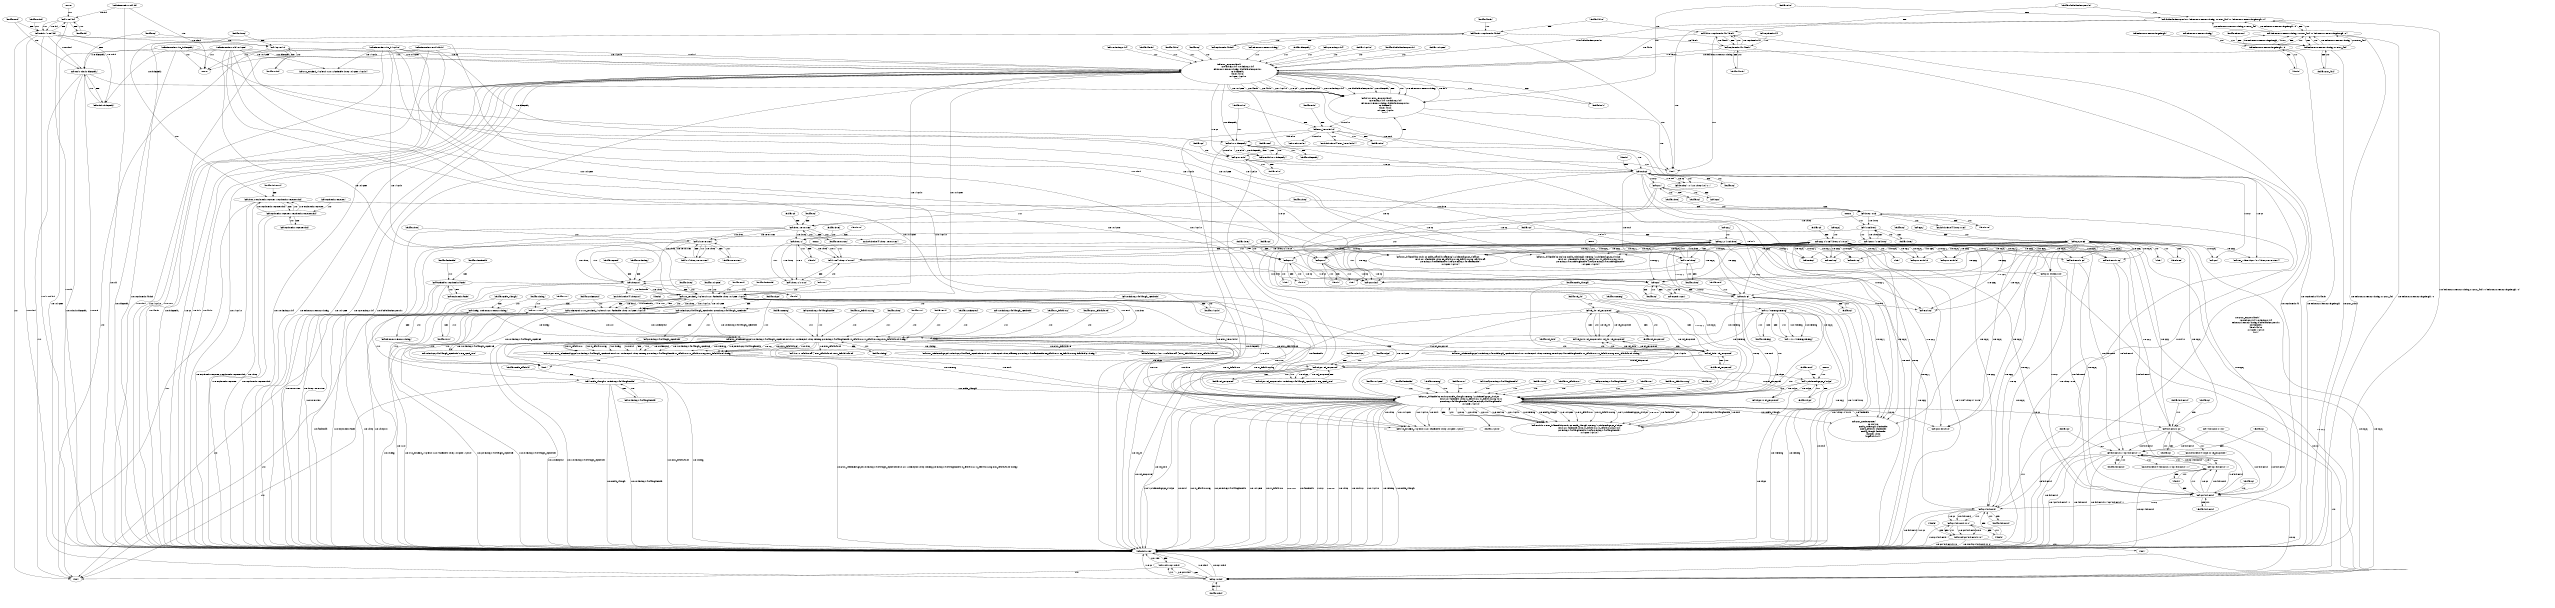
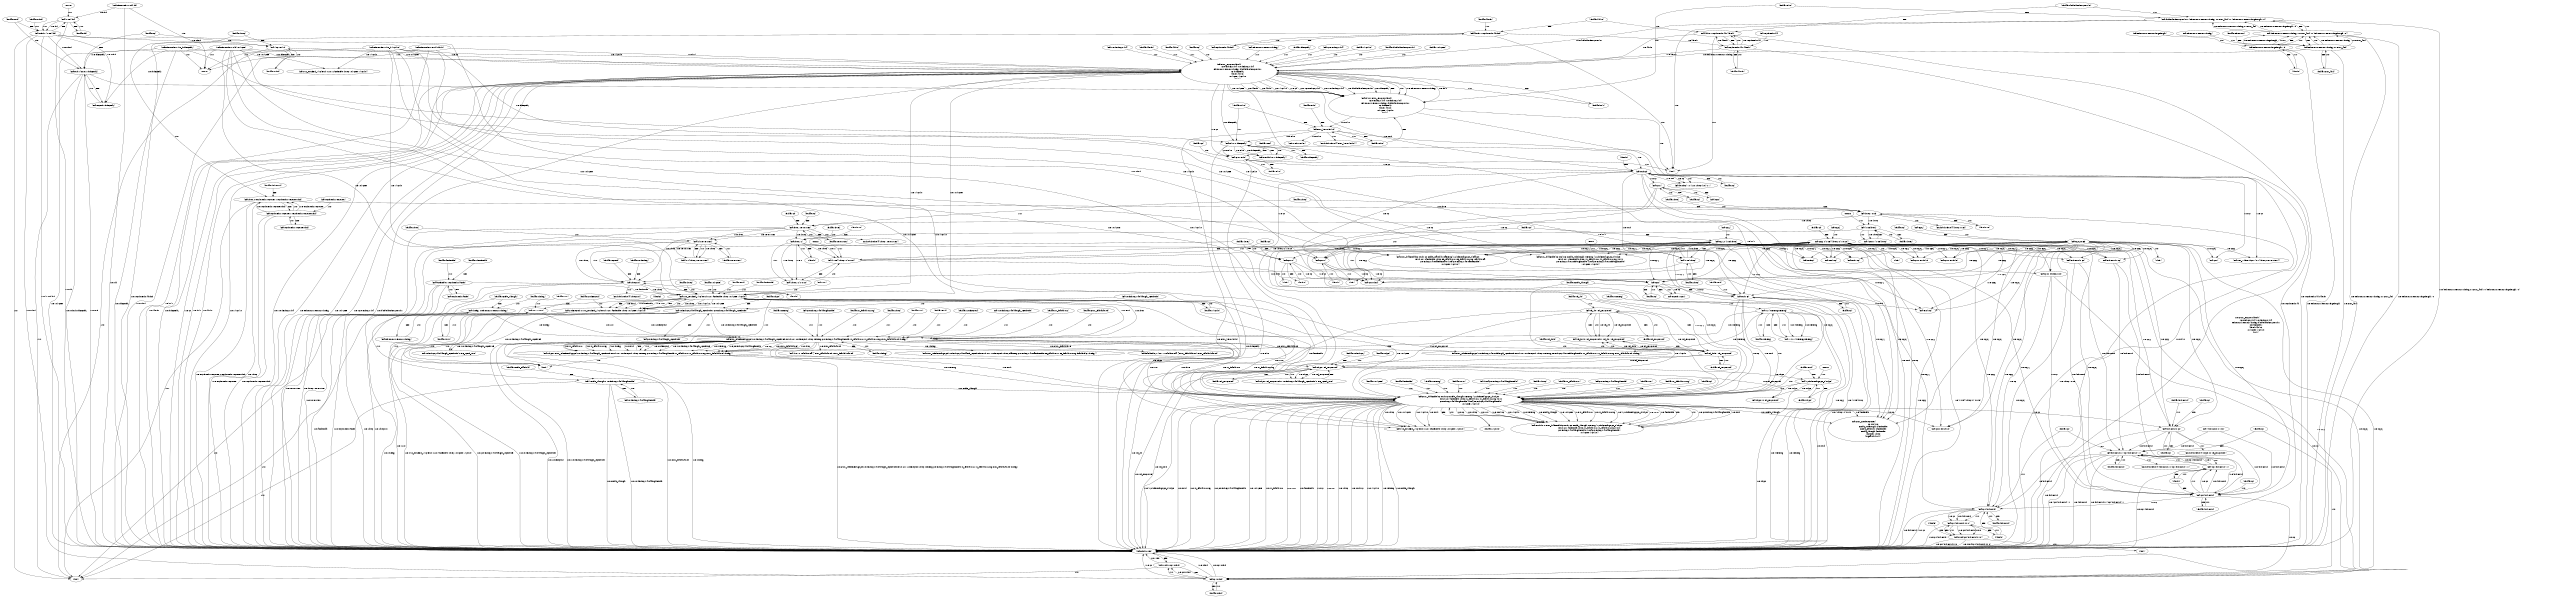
node "(Call,oend = ostart + dstCapacity)": label "(Call,oend = ostart + dstCapacity)" -> "(Call,oend = isError + dstCapacity)"
node "(Call,ostart + dstCapacity)": label "(Call,ostart + dstCapacity)" -> "(Call,seqHead + dstCapacity)"
node "(Literal,0xFF)": removed
edge "(Call,op+=2)" -> "(Literal,2)": removed, label "CFG:"
edge "(MethodParameterIn,const int bmi2)" -> "(MethodReturn,RET)": label "DDG: MaxLL" -> "DDG: bmi2"
edge "(Call,cctxParams->cParams.strategy == ZSTD_fast)" -> "(MethodReturn,RET)": label "DDG: ZSTD_ostart" -> "DDG: ZSTD_fast"
edge "(MethodParameterIn,size_t wkspSize)" -> "(MethodReturn,RET)": removed, label "DDG: wkspSize"
